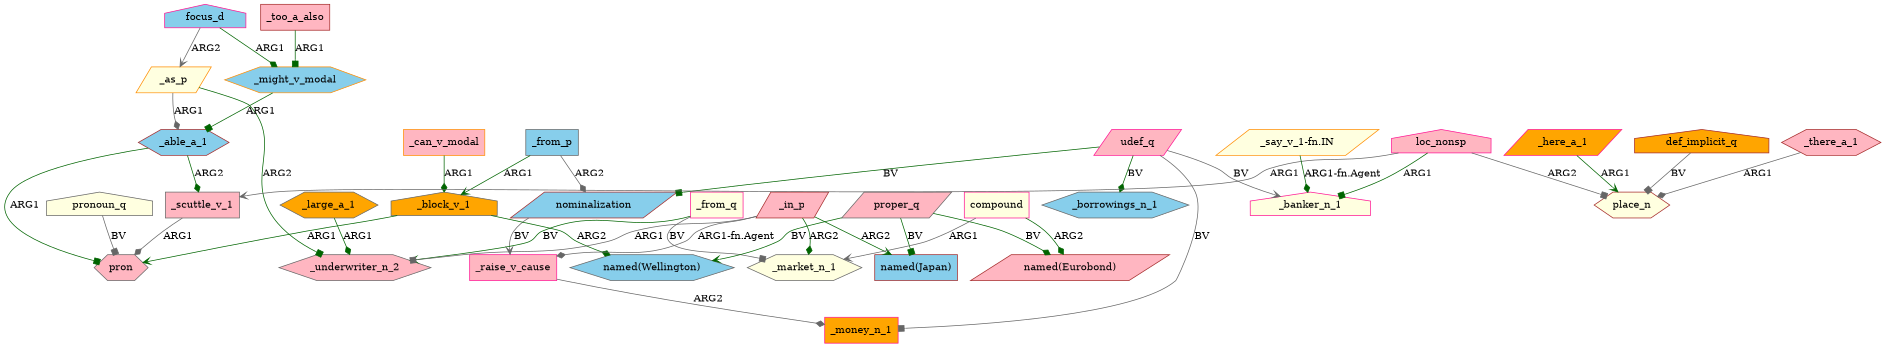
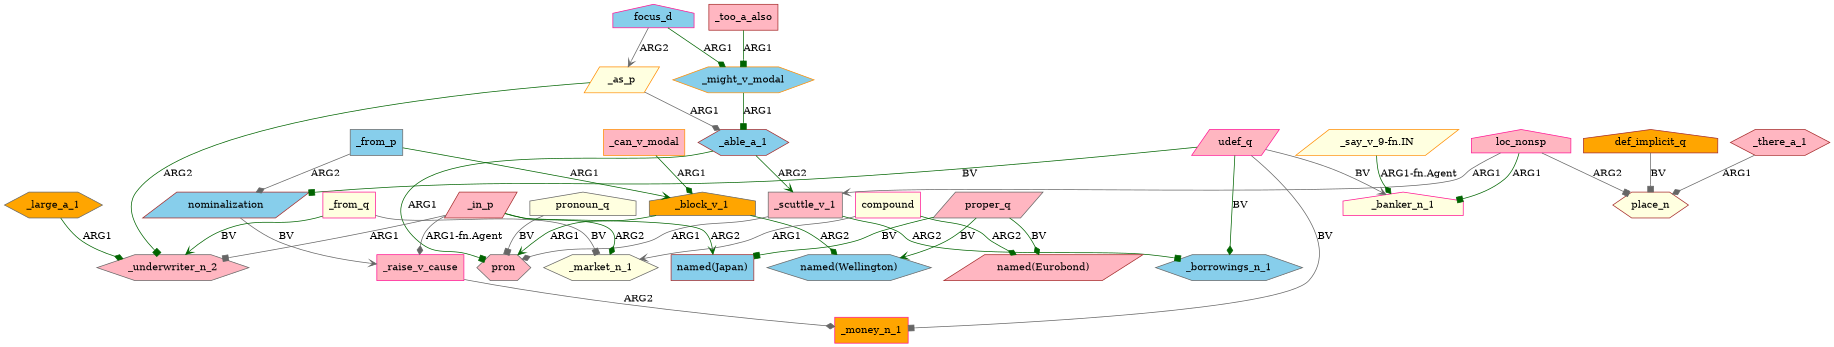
node "_say_v_1-fn.IN": label "_say_v_1-fn.IN" -> "_say_v_9-fn.IN"
node "_here_a_1": removed
edge "_able_a_1" -> "_scuttle_v_1": arrowhead diamond -> vee
edge "_scuttle_v_1" -> "_borrowings_n_1": added, label "ARG2"
